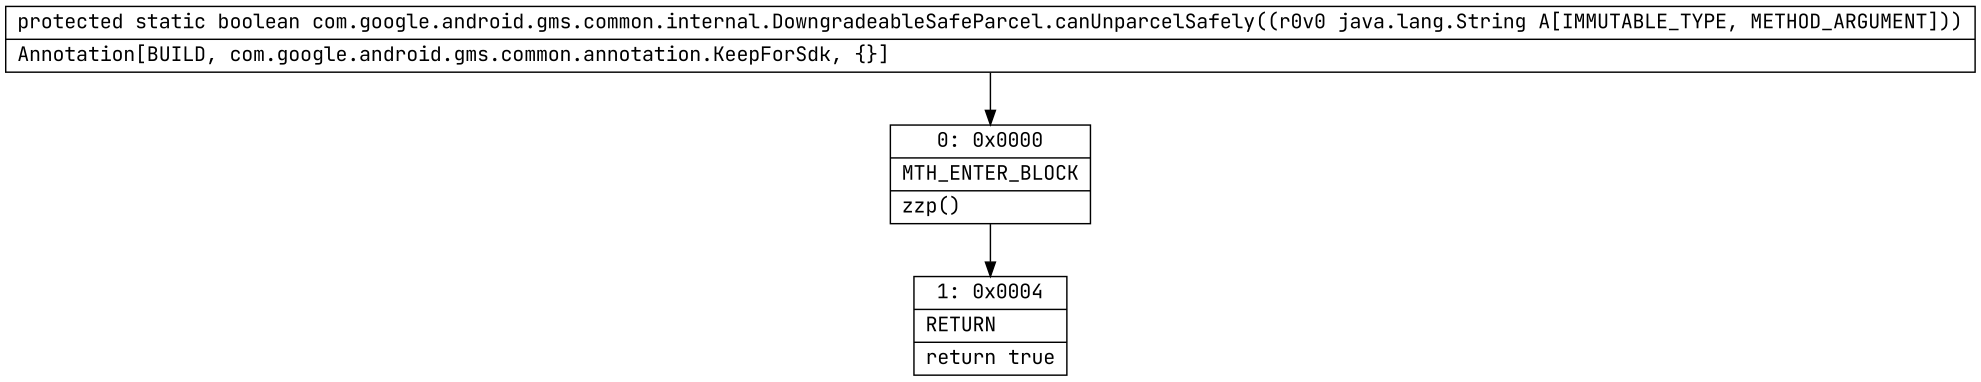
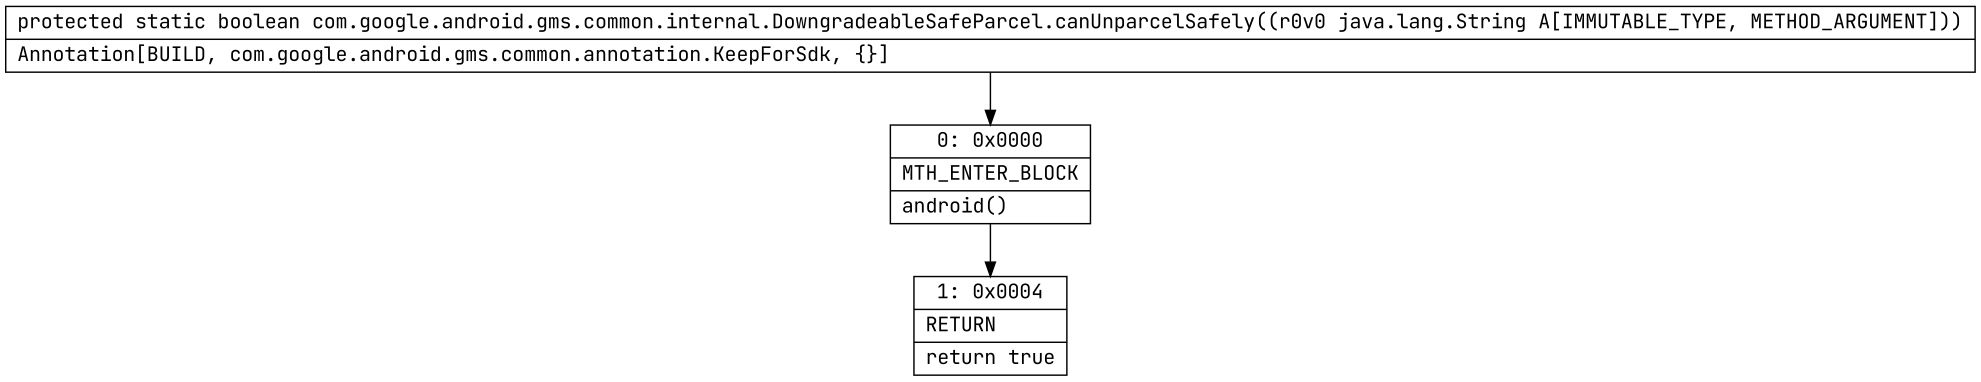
node "0: 0x0000": text "zzp()" -> "android()"
